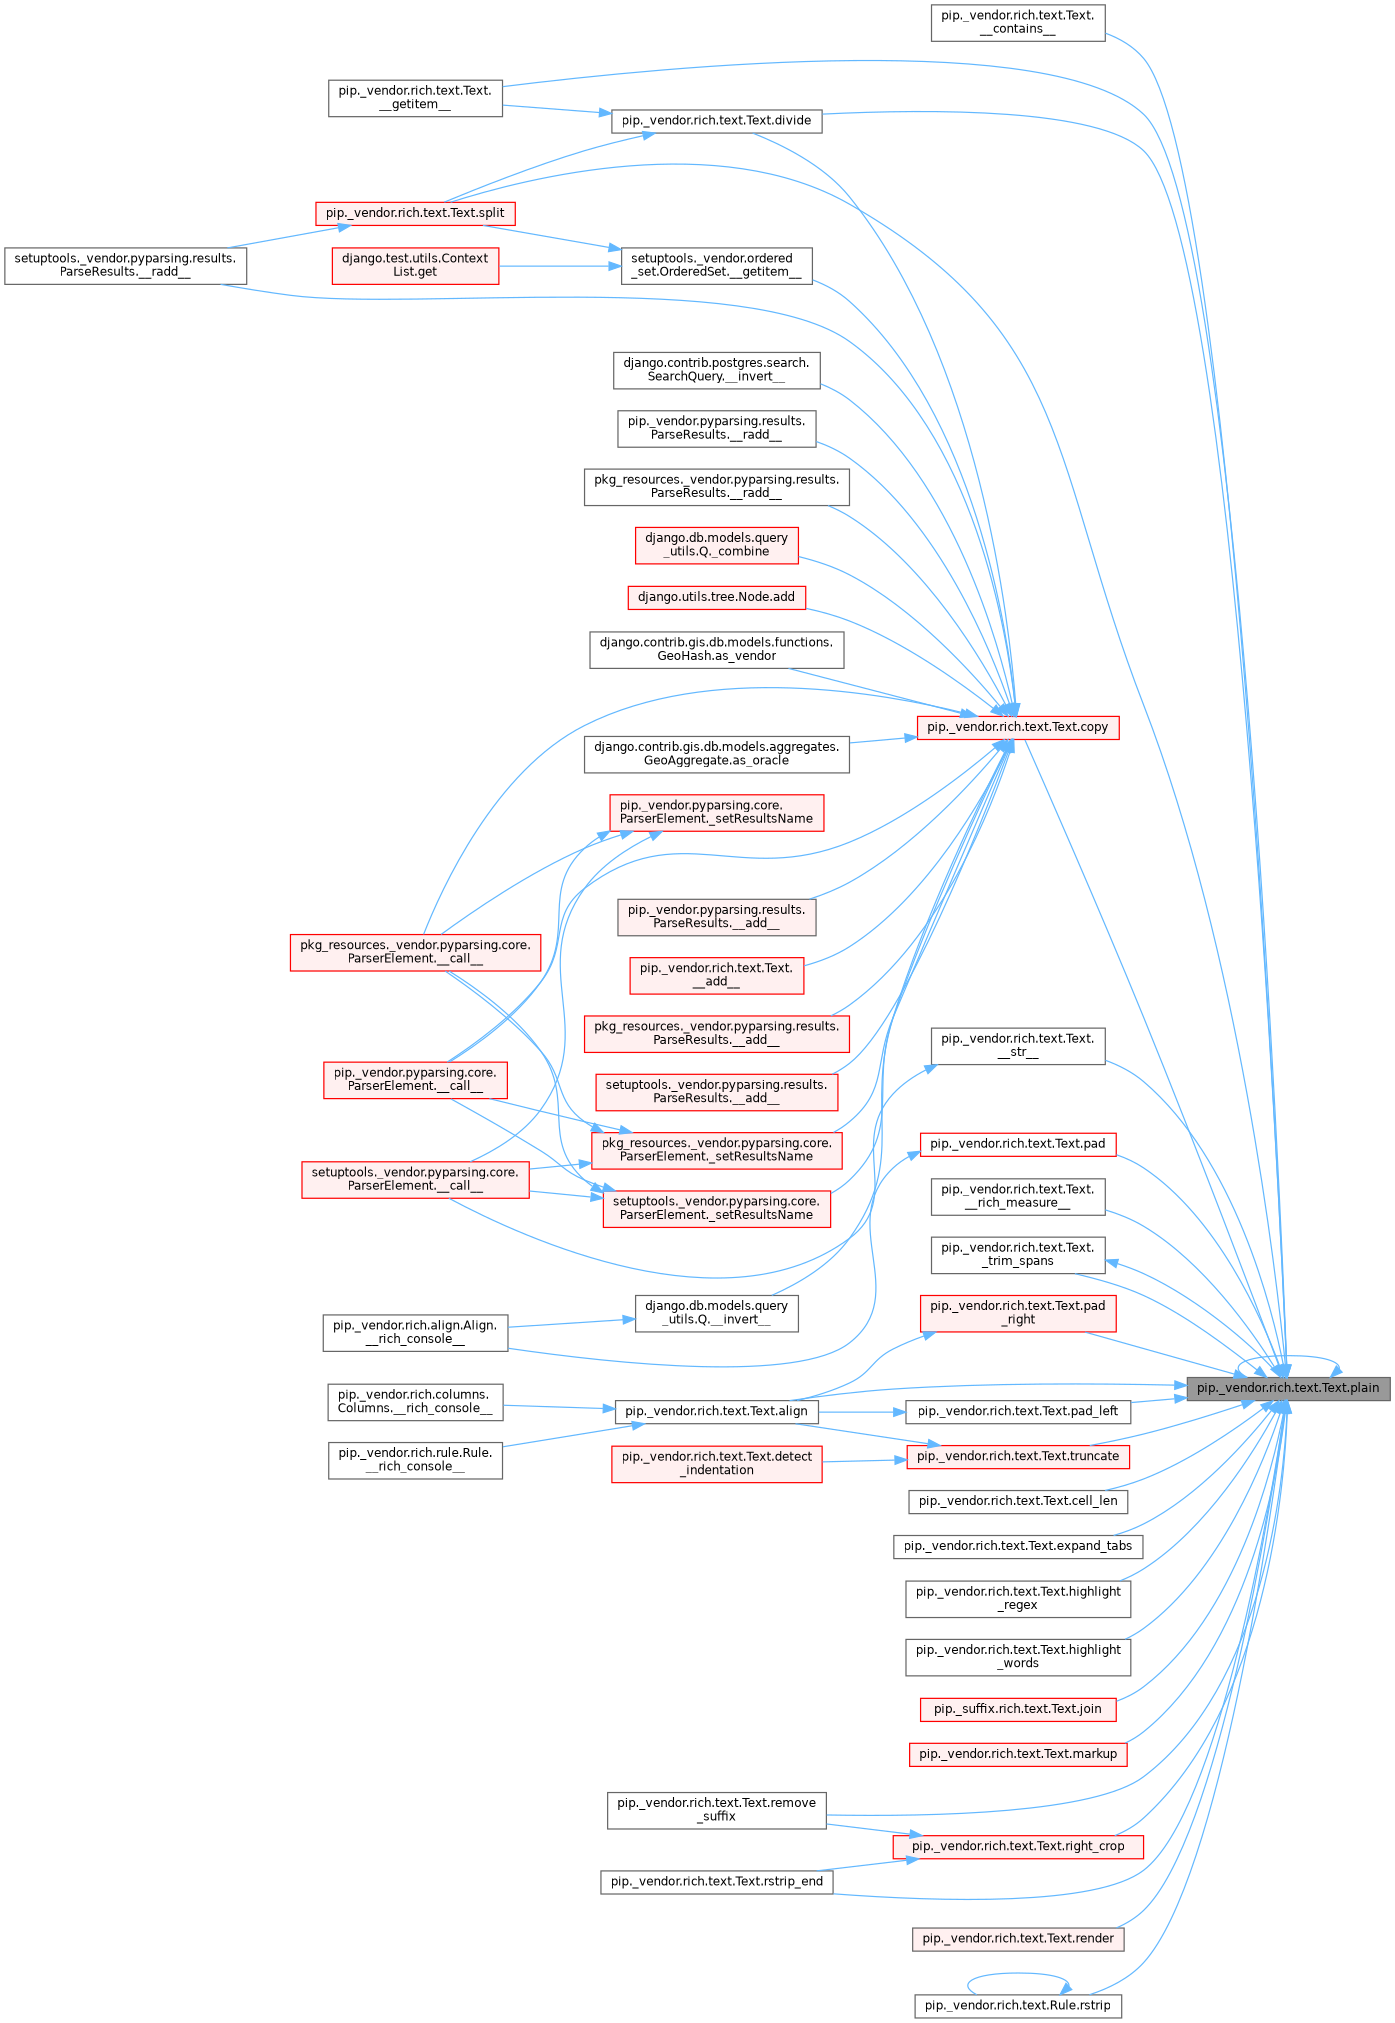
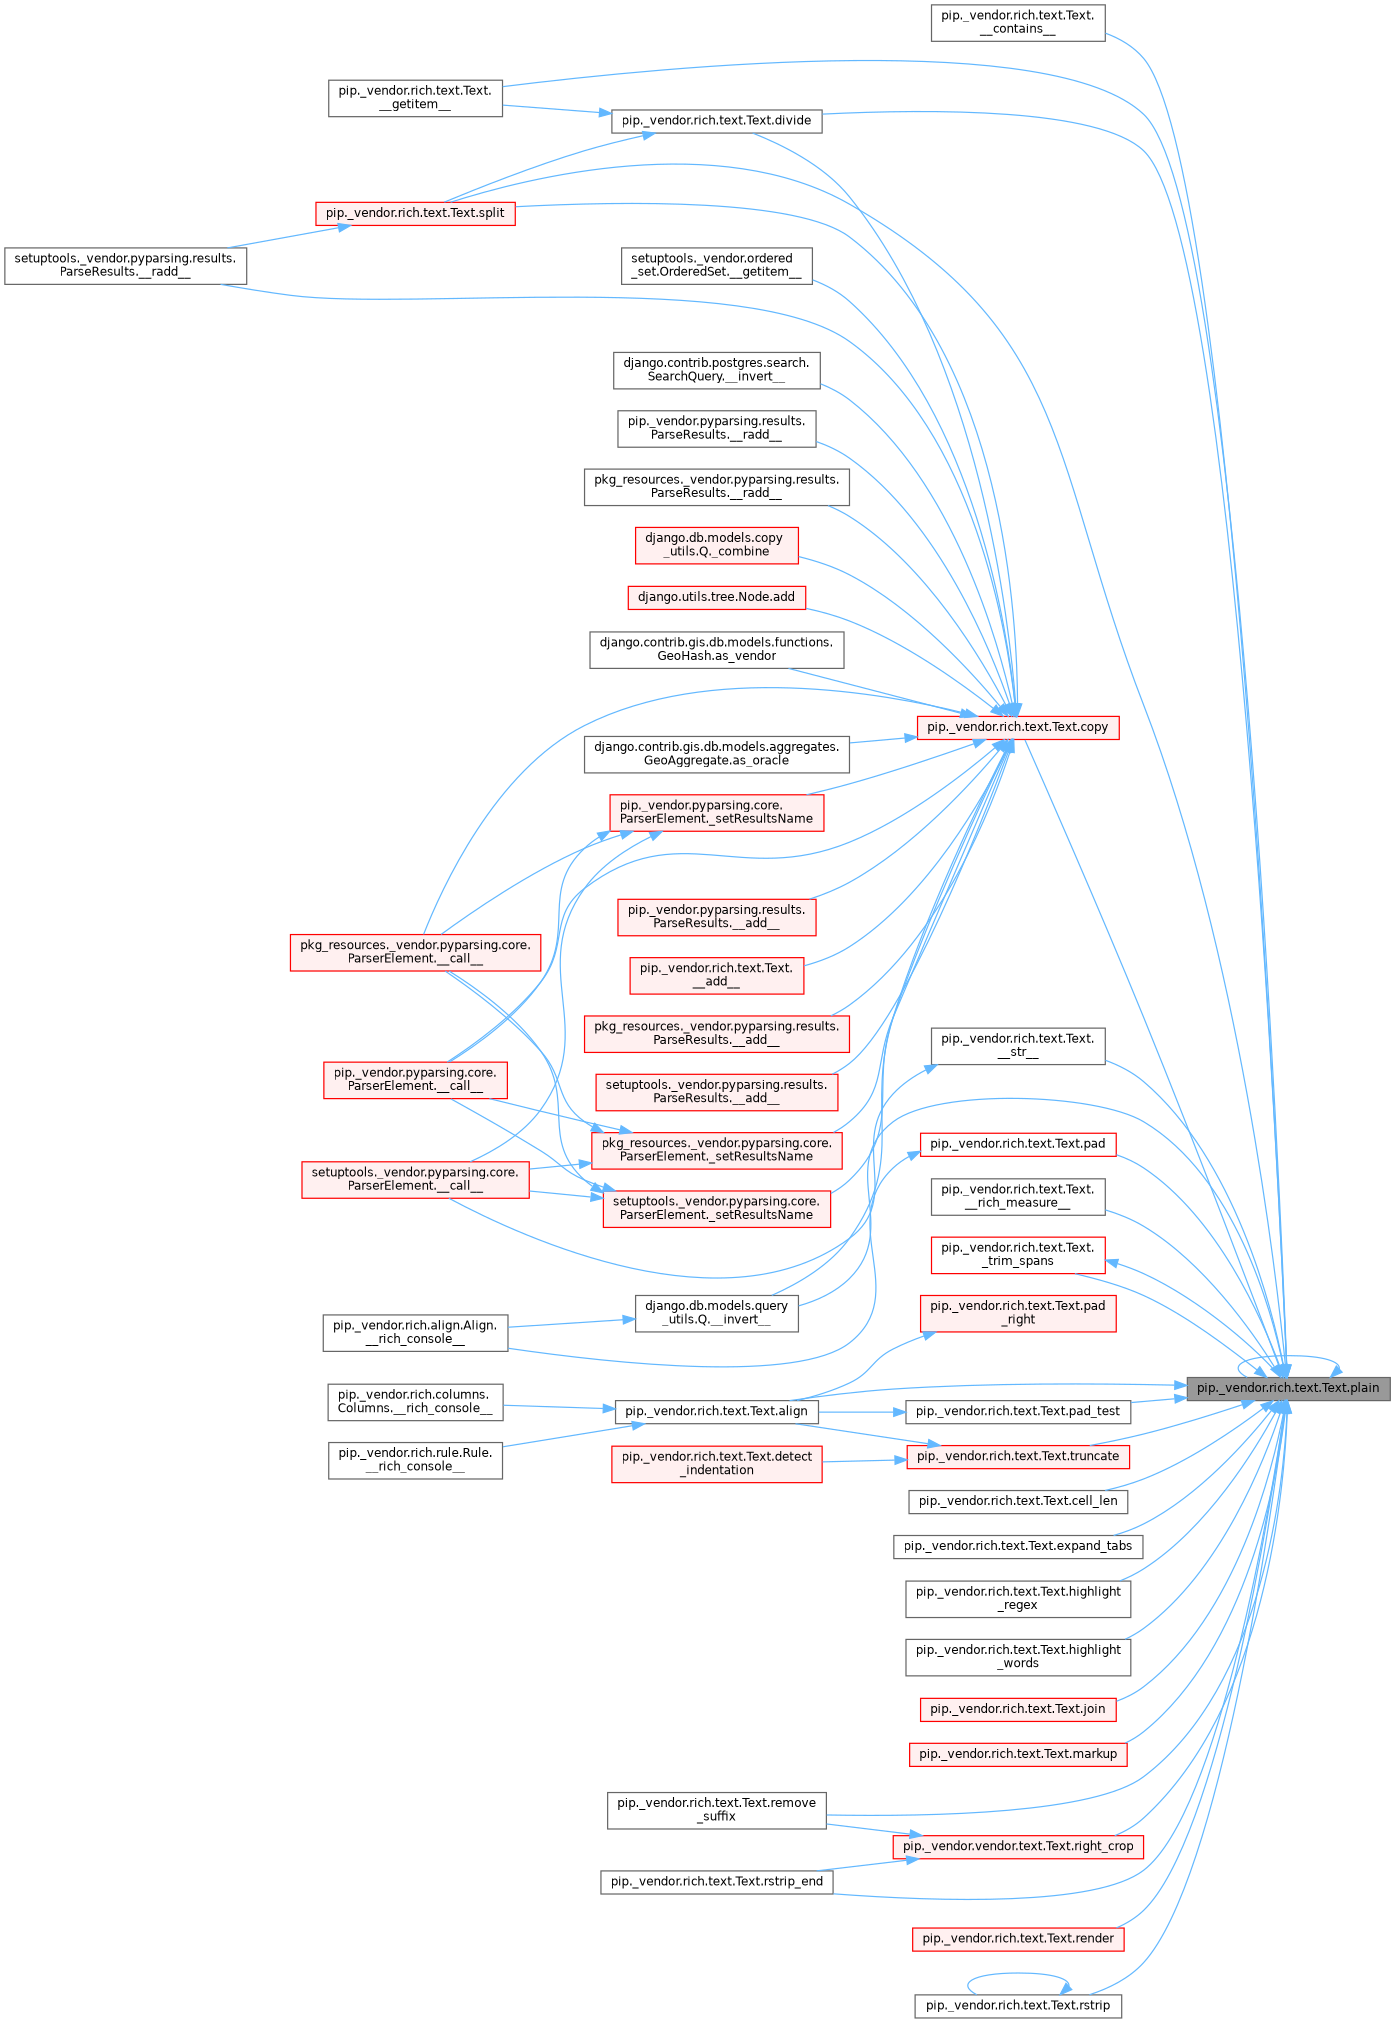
edge "pip._vendor.rich.text.Text.split" -> "setuptools._vendor.ordered _set.OrderedSet.__getitem__": now "pip._vendor.rich.text.Text.split" -> "pip._vendor.rich.text.Text.copy"
node "django.test.utils.Context List.get": removed
node "django.db.models.query _utils.Q._combine": label "django.db.models.query _utils.Q._combine" -> "django.db.models.copy _utils.Q._combine"
edge "pip._vendor.pyparsing.core. ParserElement._setResultsName" -> "pip._vendor.rich.text.Text.copy": added
node "pip._vendor.pyparsing.results. ParseResults.__add__": color grey40 -> red
node "pip._vendor.rich.text.Text. _trim_spans": color grey40 -> red
edge "pip._vendor.rich.text.Text.pad _right" -> "pip._vendor.rich.text.Text.plain": now "django.db.models.query _utils.Q.__invert__" -> "pip._vendor.rich.text.Text.plain"
node "pip._vendor.rich.text.Text.pad_left": label "pip._vendor.rich.text.Text.pad_left" -> "pip._vendor.rich.text.Text.pad_test"
node "pip._suffix.rich.text.Text.join": label "pip._suffix.rich.text.Text.join" -> "pip._vendor.rich.text.Text.join"
node "pip._vendor.rich.text.Text.right_crop": label "pip._vendor.rich.text.Text.right_crop" -> "pip._vendor.vendor.text.Text.right_crop"
node "pip._vendor.rich.text.Text.render": color grey40 -> red
node "pip._vendor.rich.text.Rule.rstrip": label "pip._vendor.rich.text.Rule.rstrip" -> "pip._vendor.rich.text.Text.rstrip"
